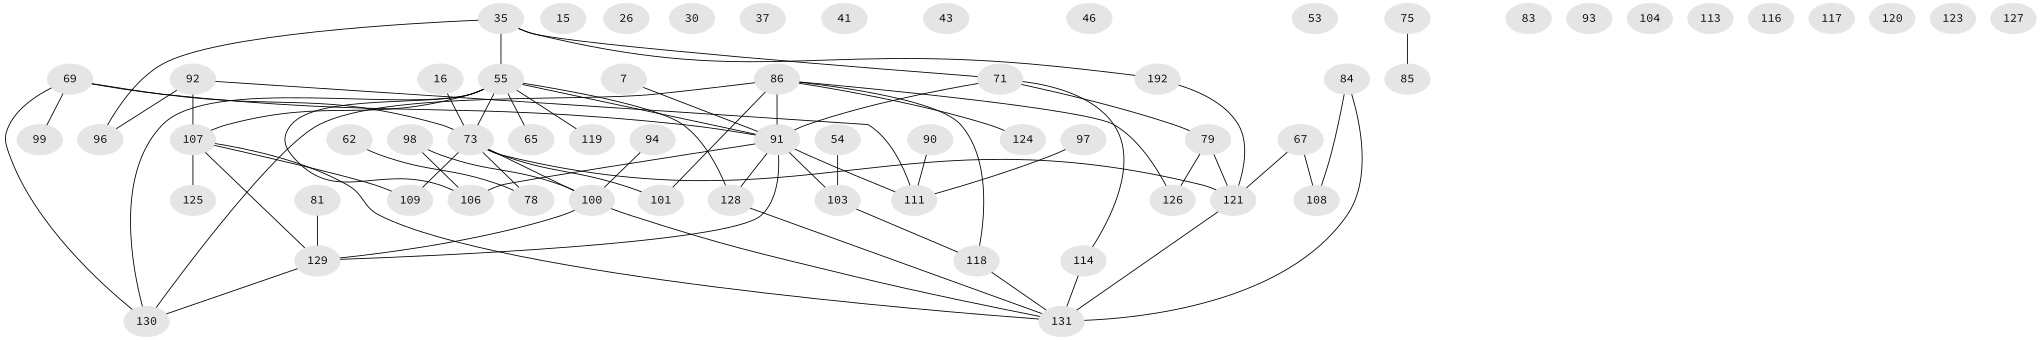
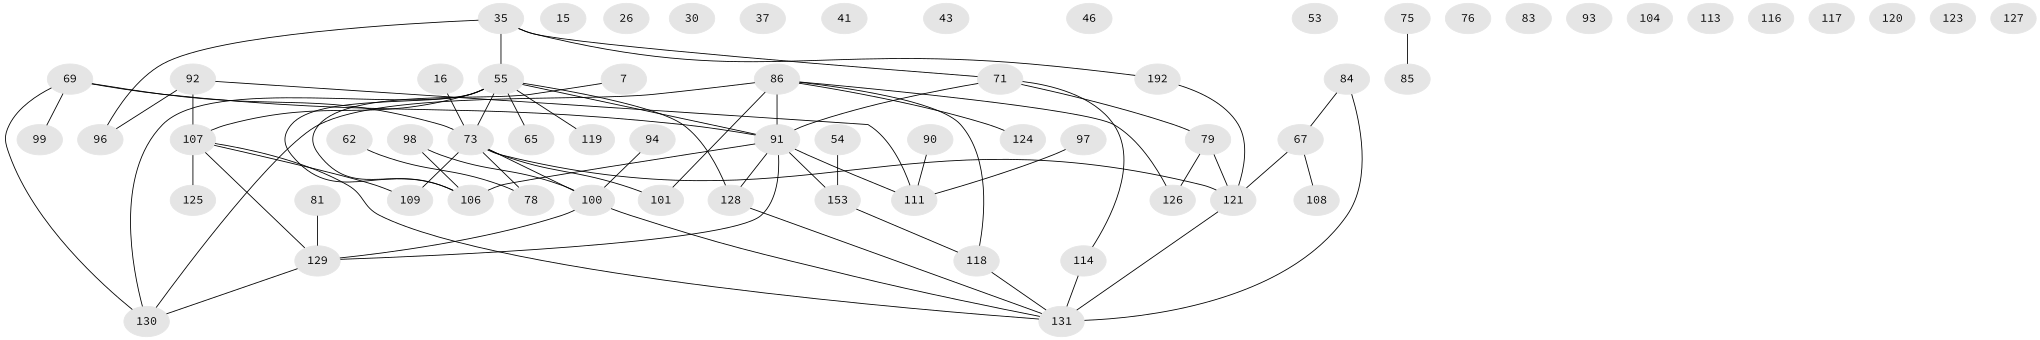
node "76": added
edge "7" -- "91": now "7" -- "106"
edge "84" -- "108": now "84" -- "67"
node "103": label "103" -> "153"
